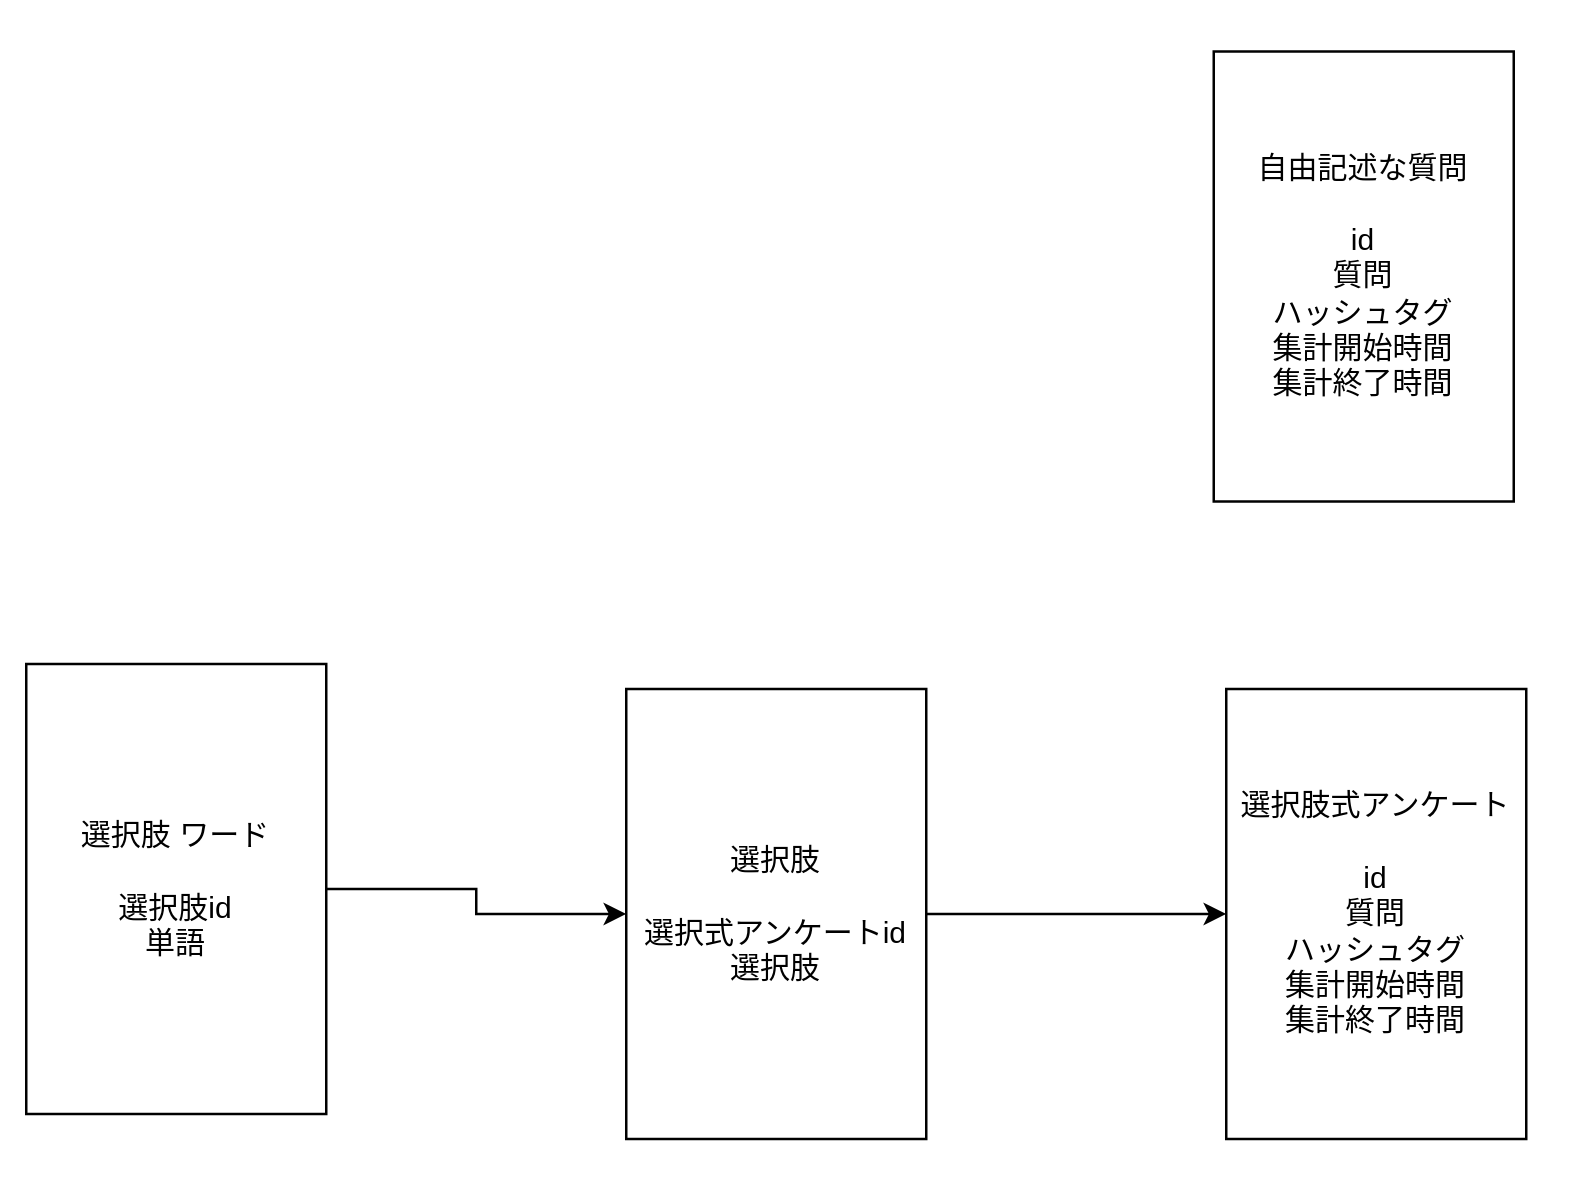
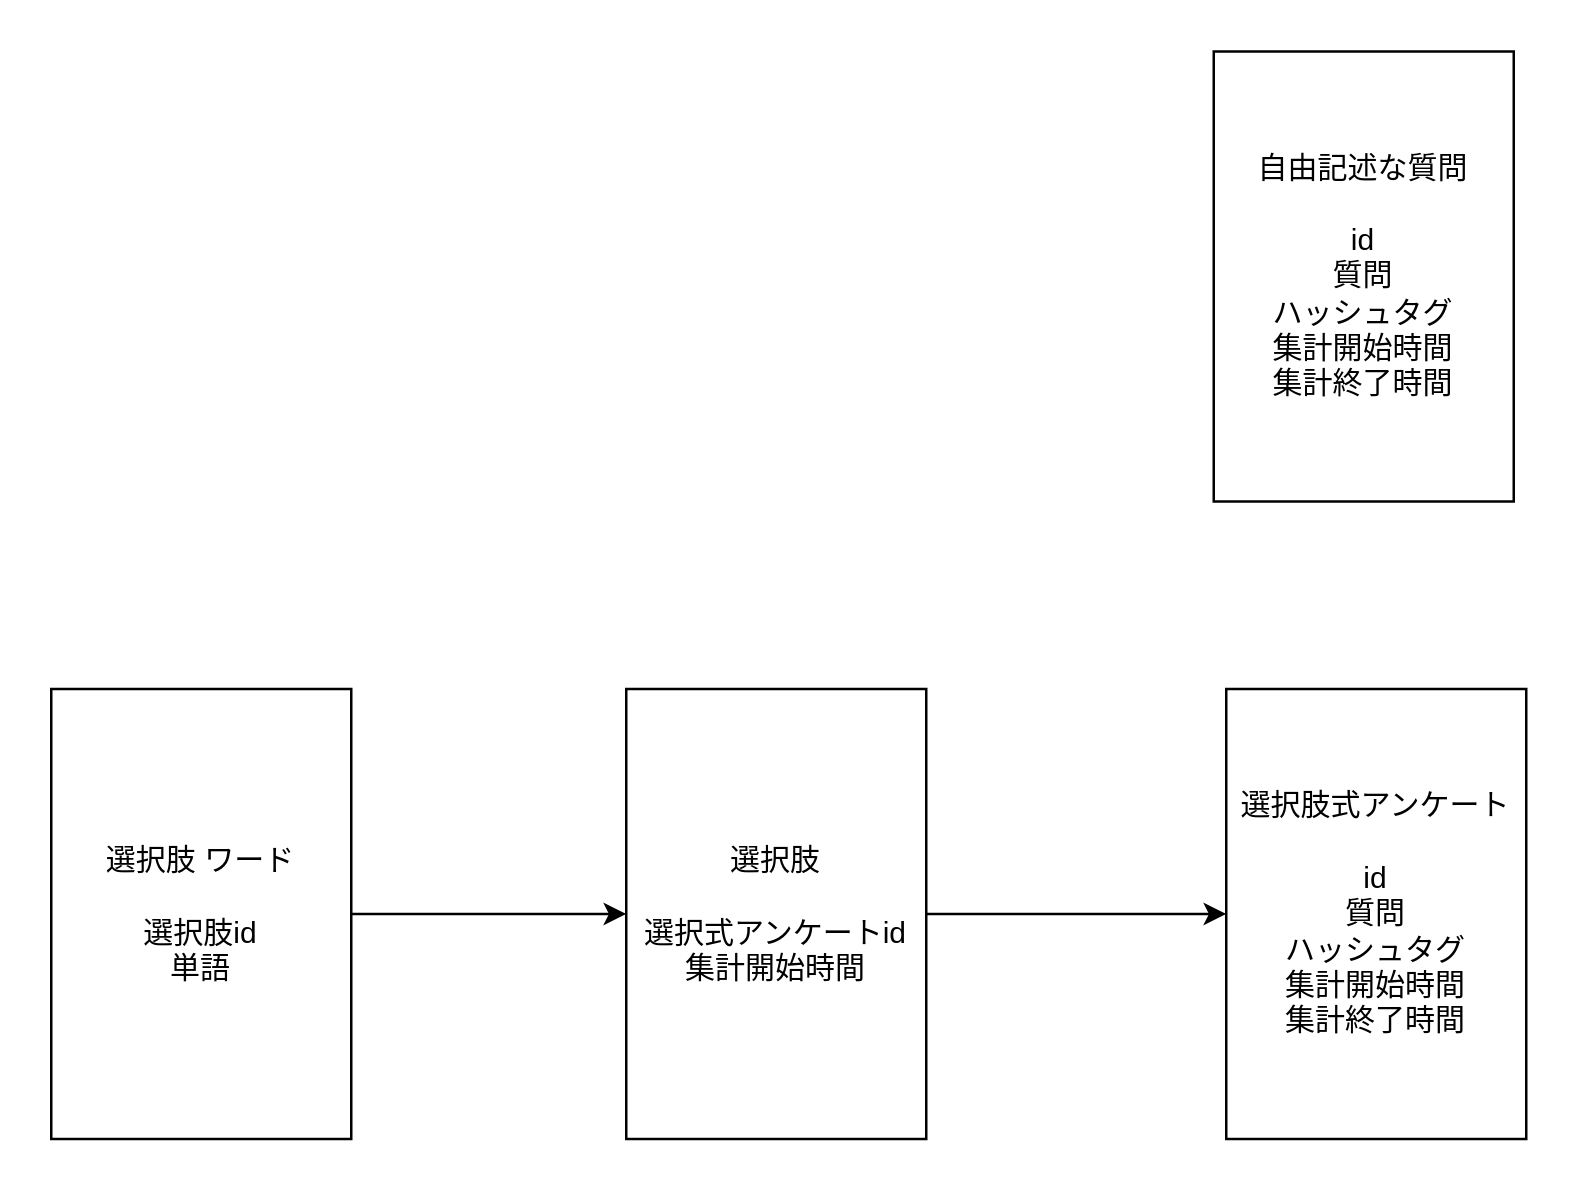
node "選択肢 ワード 選択肢id 単語": moved (176, 889) -> (201, 914)
node "選択肢 選択式アンケートid 選択肢": label "選択肢 選択式アンケートid 選択肢" -> "選択肢 選択式アンケートid 集計開始時間"
